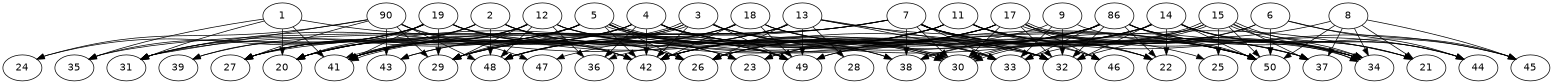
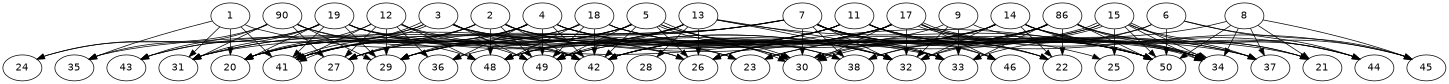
edge "12" -> "38": now "2" -> "38"
node "39": removed
node "47": removed
